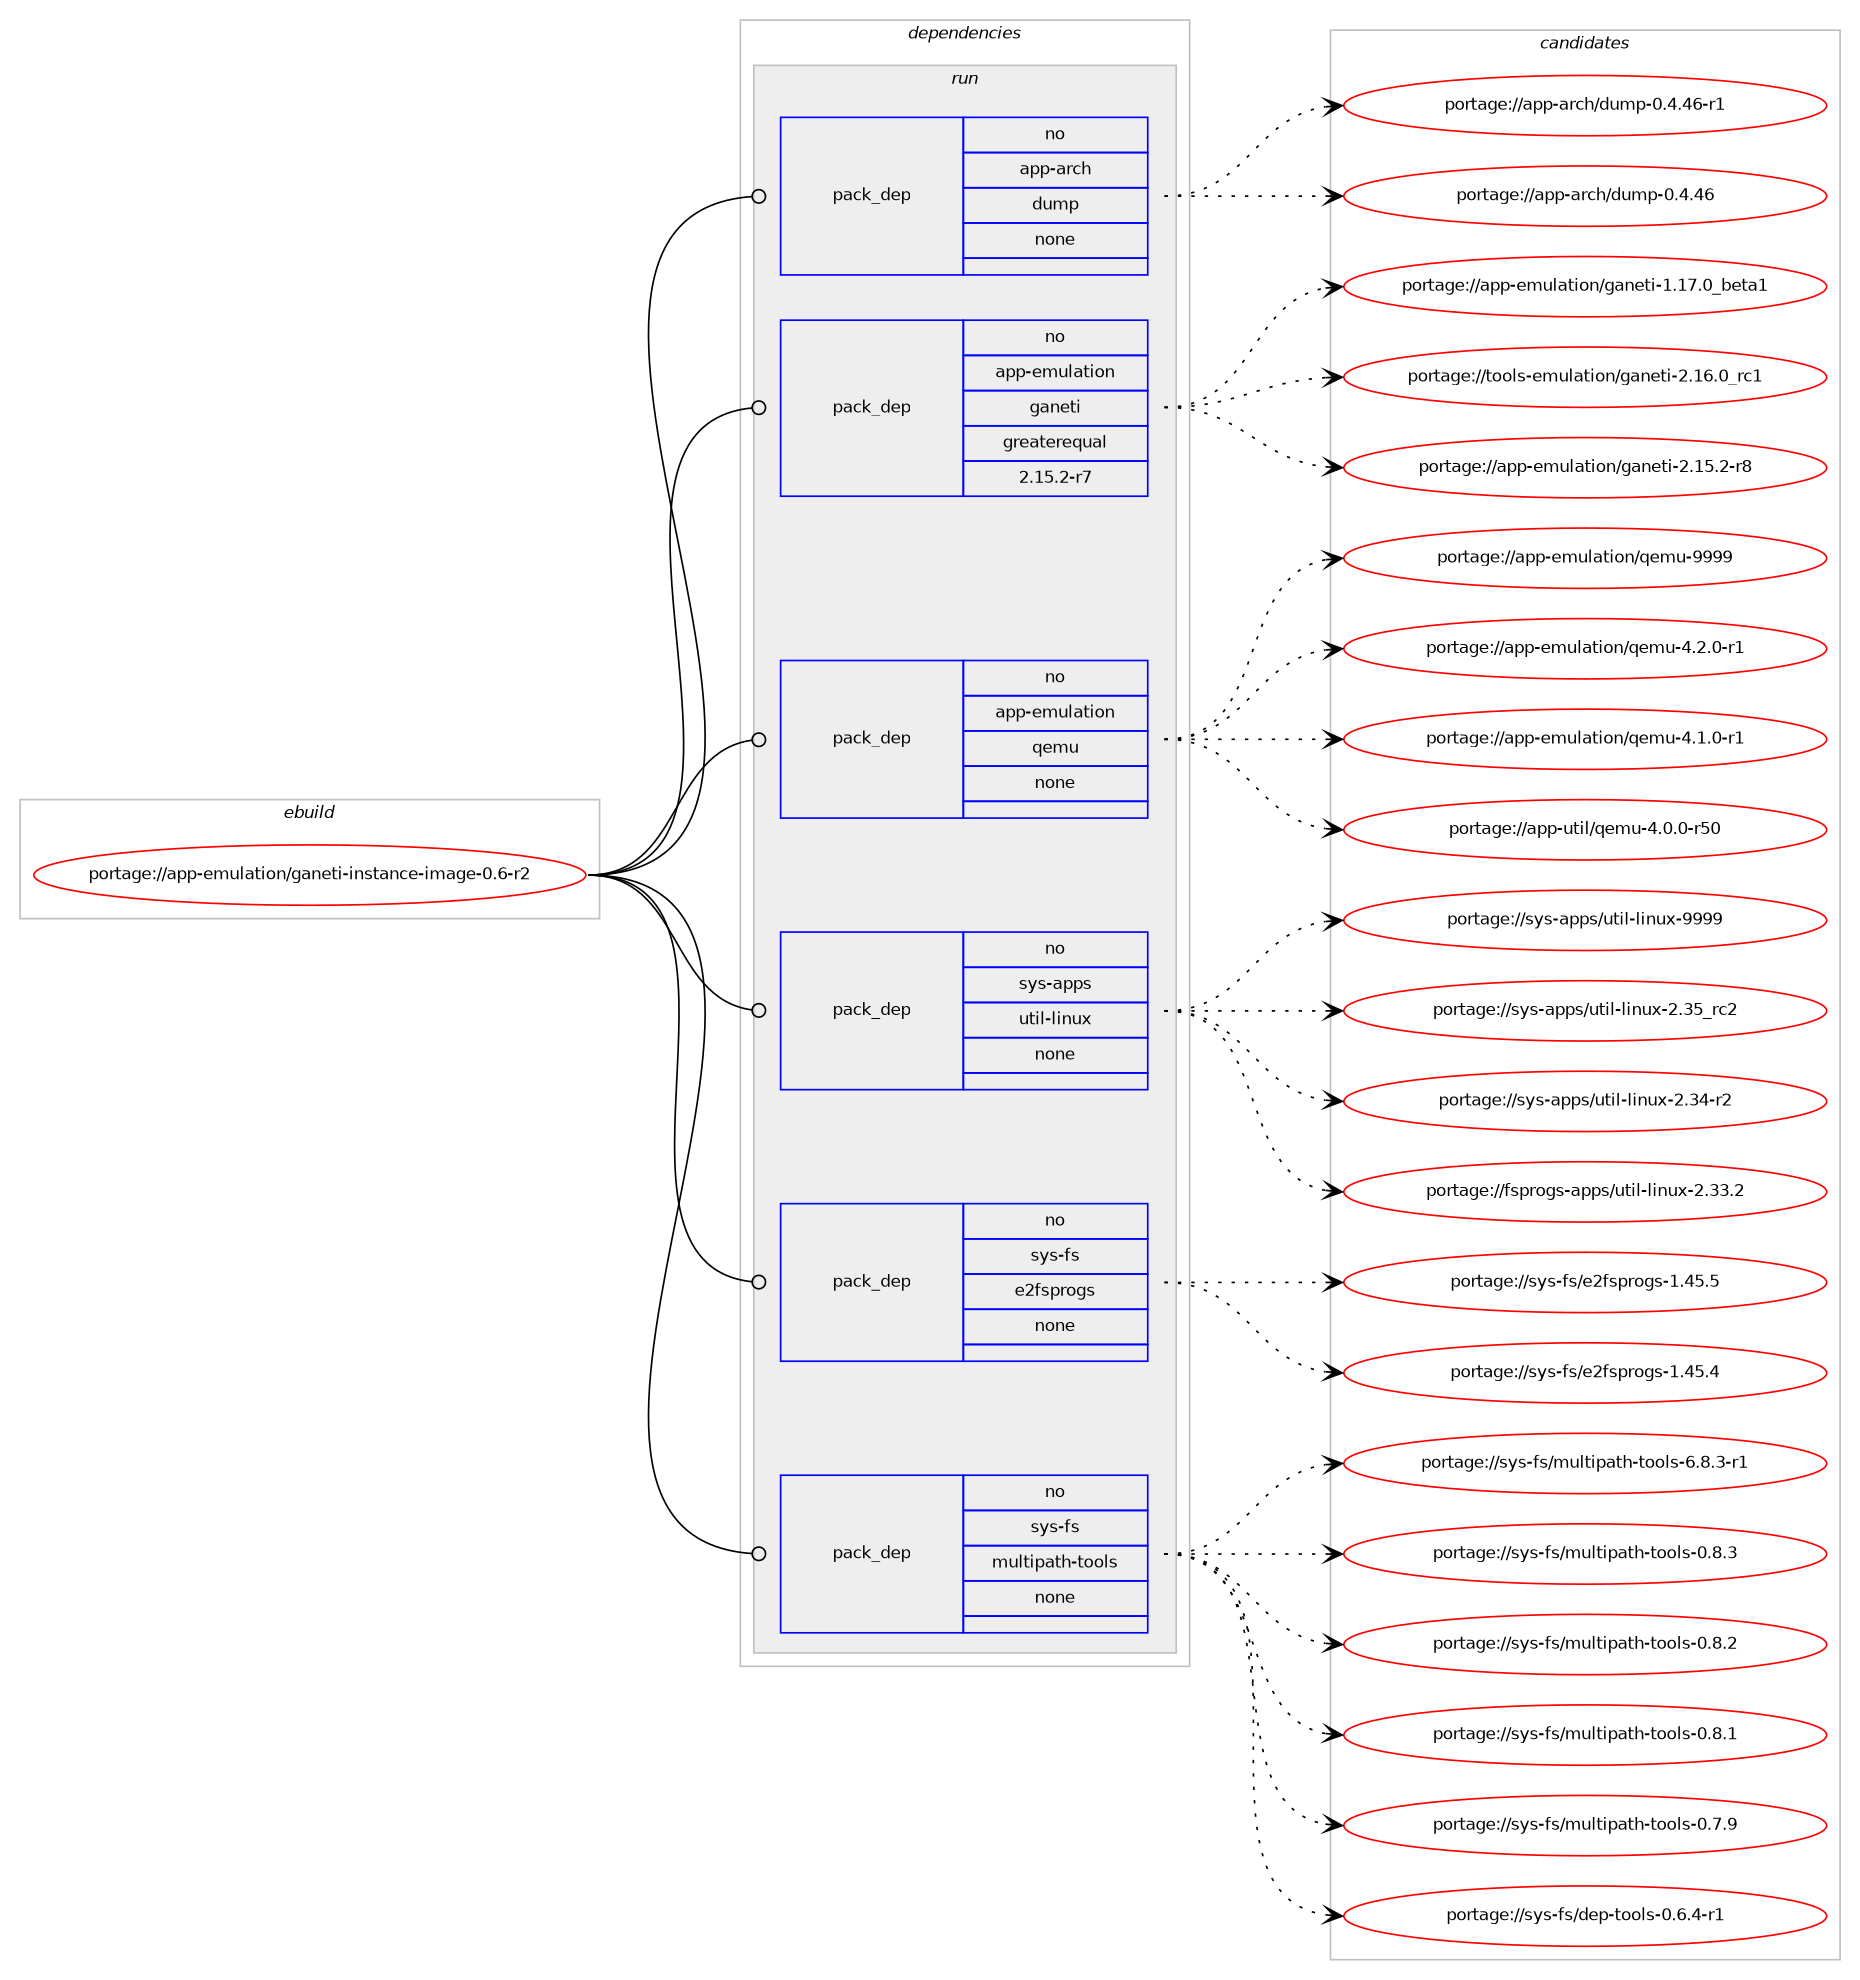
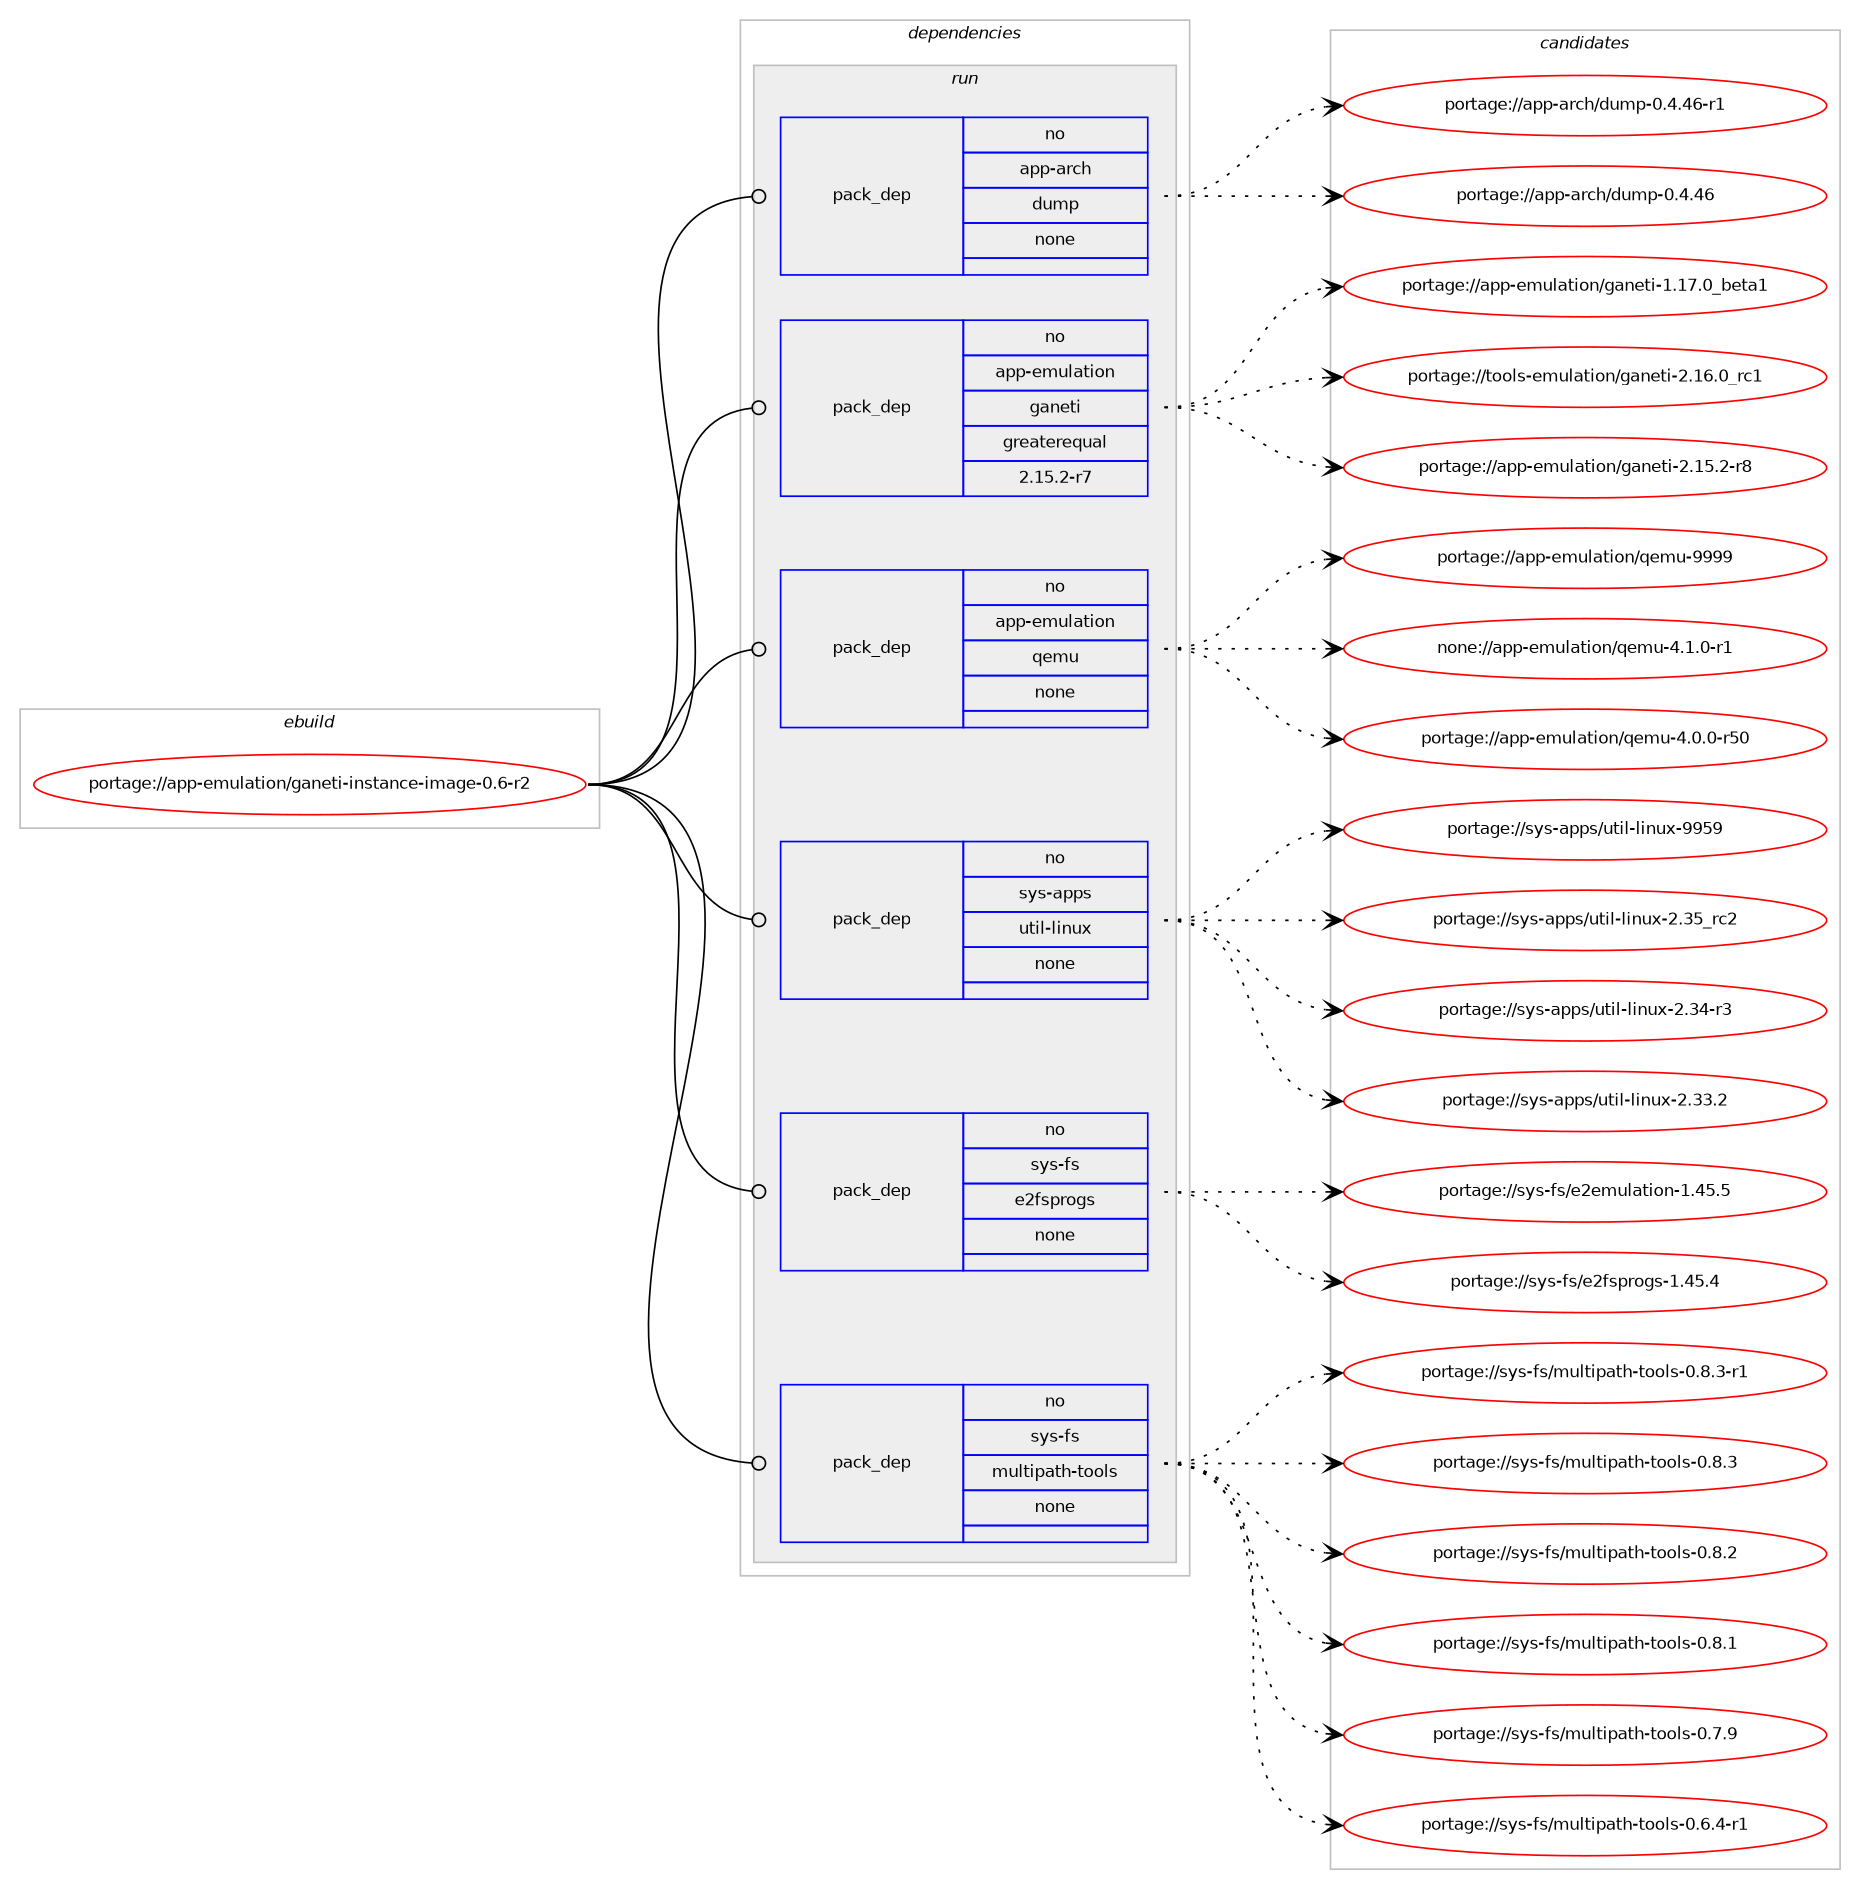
node "portage://app-emulation/qemu-4.2.0-r1": removed
node "portage://app-emulation/qemu-4.1.0-r1": label "portage://app-emulation/qemu-4.1.0-r1" -> "none://app-emulation/qemu-4.1.0-r1"
node "portage://app-util/qemu-4.0.0-r50": label "portage://app-util/qemu-4.0.0-r50" -> "portage://app-emulation/qemu-4.0.0-r50"
node "portage://sys-apps/util-linux-9999": label "portage://sys-apps/util-linux-9999" -> "portage://sys-apps/util-linux-9959"
node "portage://sys-apps/util-linux-2.34-r2": label "portage://sys-apps/util-linux-2.34-r2" -> "portage://sys-apps/util-linux-2.34-r3"
node "portage://fsprogs-apps/util-linux-2.33.2": label "portage://fsprogs-apps/util-linux-2.33.2" -> "portage://sys-apps/util-linux-2.33.2"
node "portage://sys-fs/e2fsprogs-1.45.5": label "portage://sys-fs/e2fsprogs-1.45.5" -> "portage://sys-fs/e2emulation-1.45.5"
node "portage://sys-fs/multipath-tools-6.8.3-r1": label "portage://sys-fs/multipath-tools-6.8.3-r1" -> "portage://sys-fs/multipath-tools-0.8.3-r1"
node "portage://sys-fs/dep-tools-0.6.4-r1": label "portage://sys-fs/dep-tools-0.6.4-r1" -> "portage://sys-fs/multipath-tools-0.6.4-r1"
